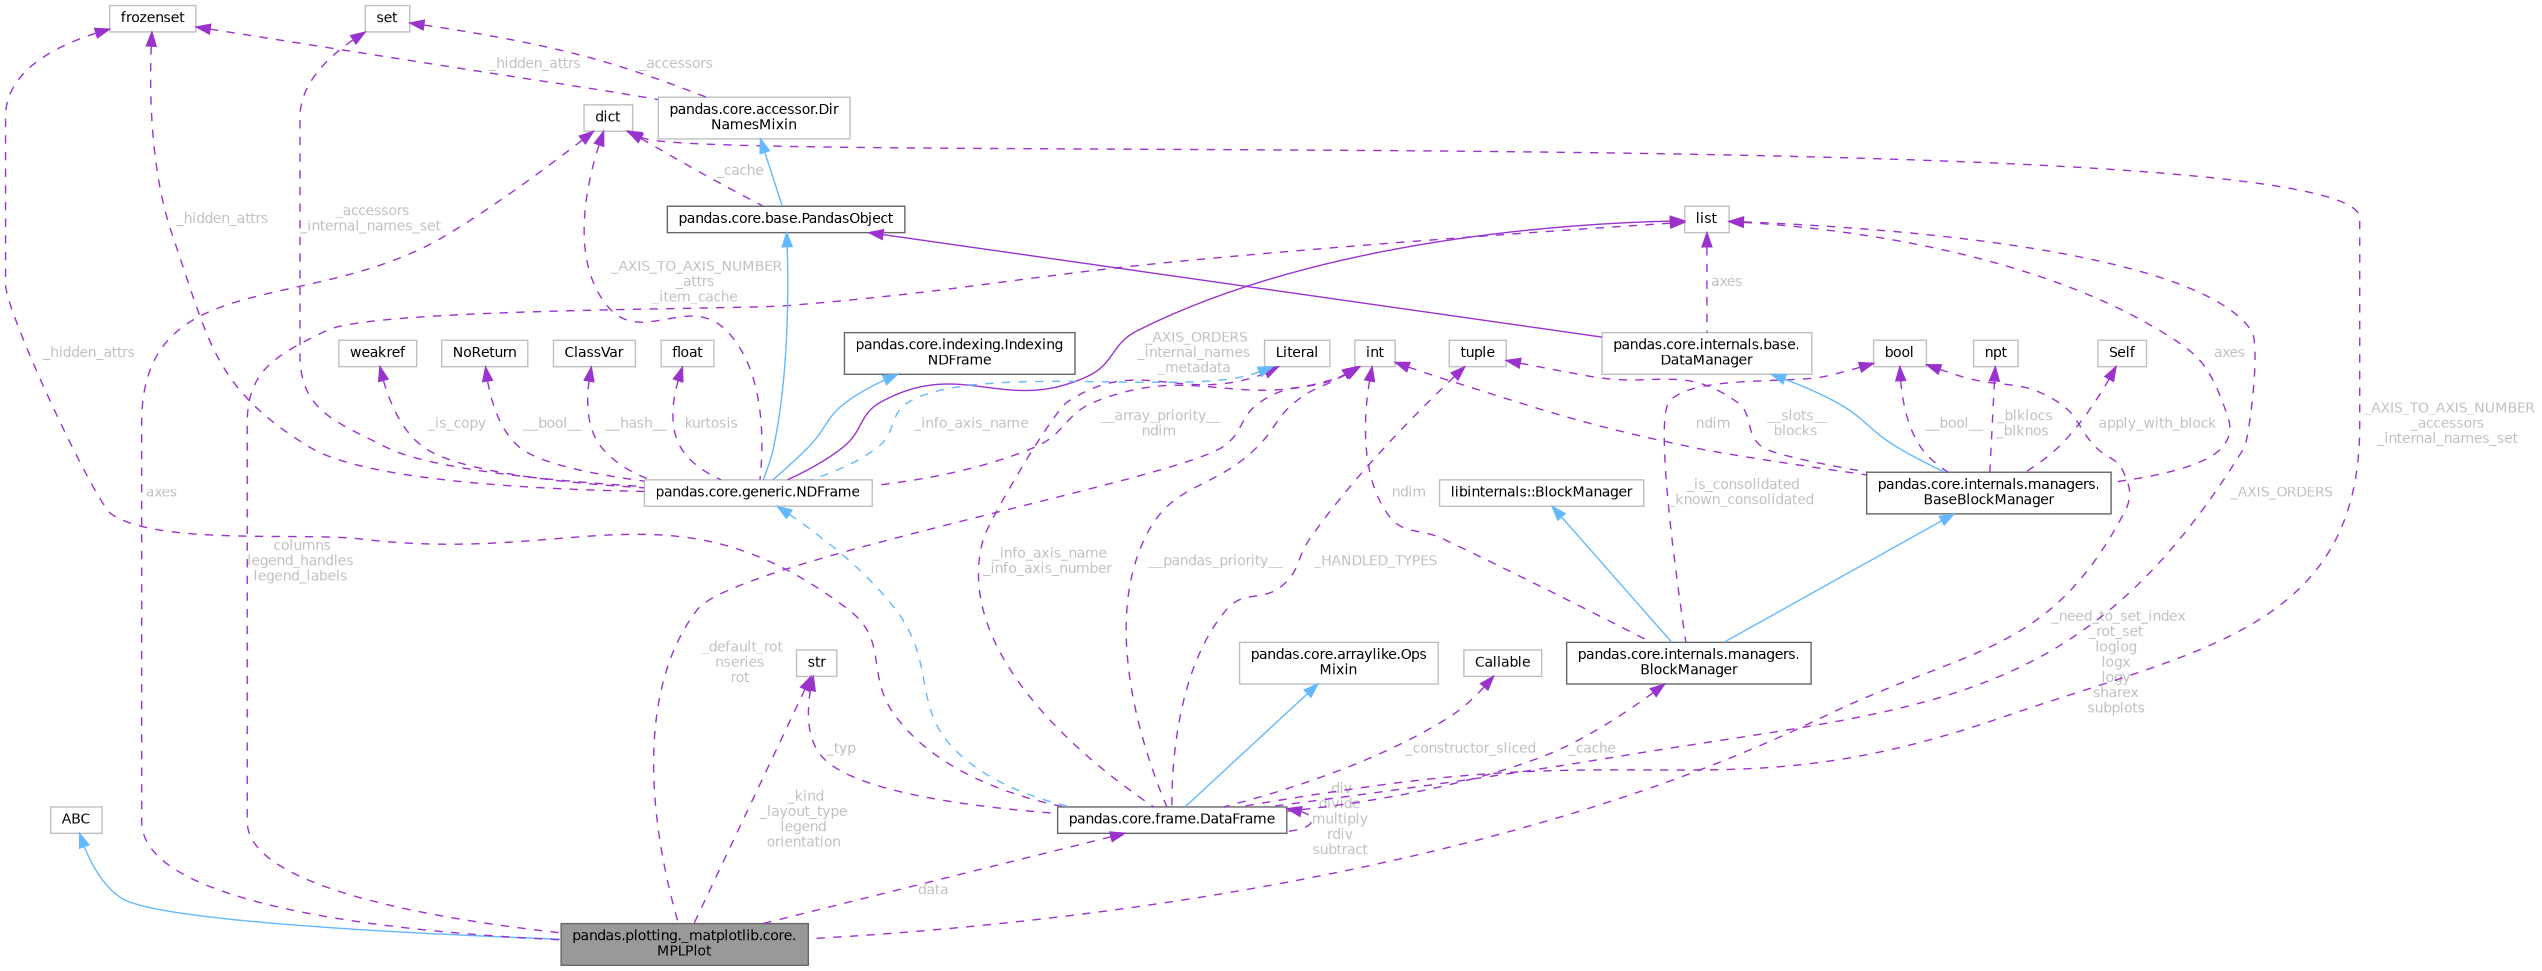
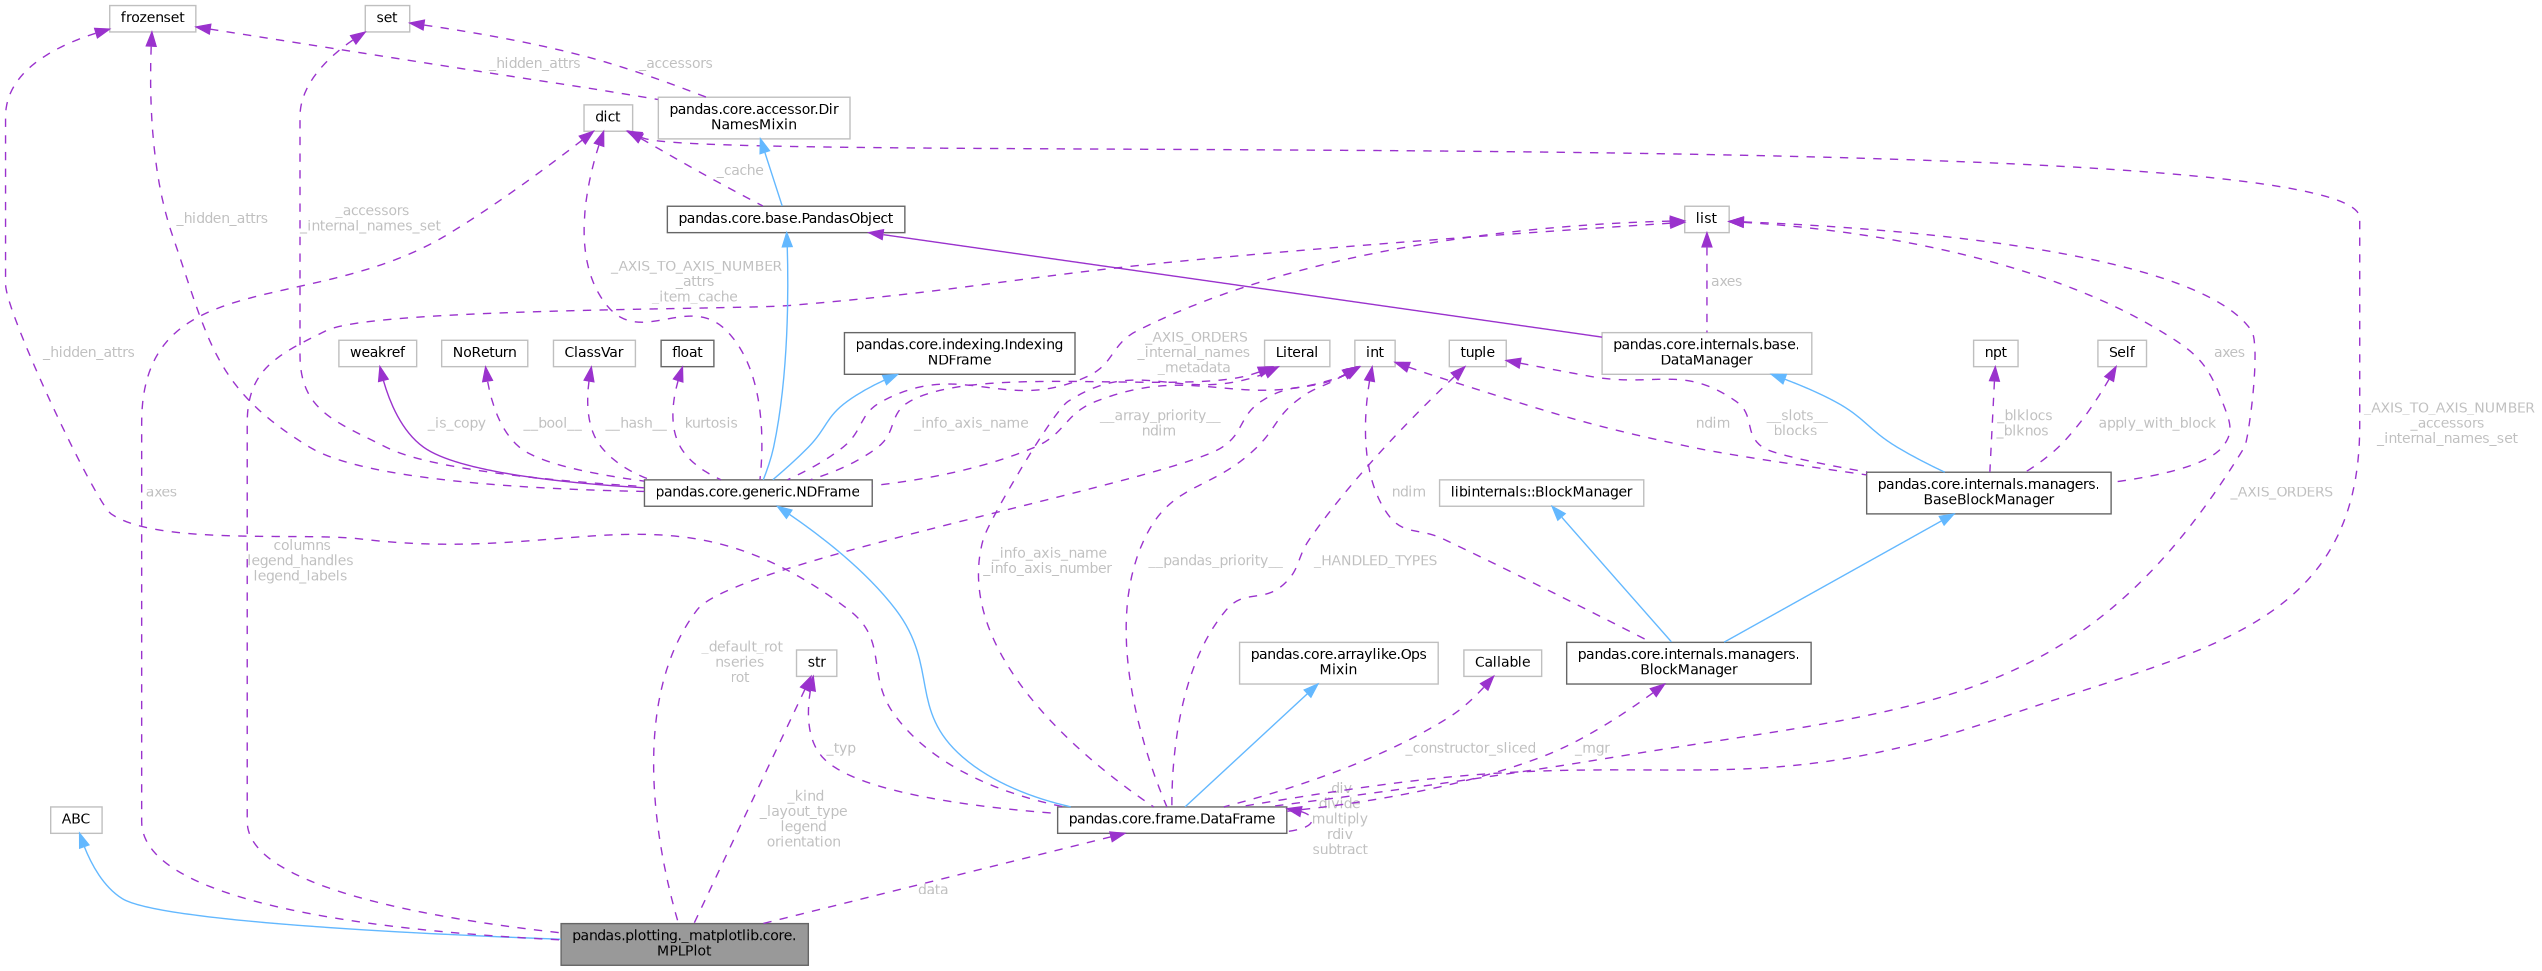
edge "pandas.core.generic.NDFrame" -> "list": style solid -> dashed
node "float": color grey75 -> gray40
node "bool": removed
edge "pandas.core.generic.NDFrame" -> "Literal": color steelblue1 -> darkorchid3
edge "pandas.core.generic.NDFrame" -> "weakref": style dashed -> solid
node "pandas.core.generic.NDFrame": color grey75 -> gray40
edge "pandas.core.frame.DataFrame" -> "pandas.core.generic.NDFrame": style dashed -> solid
edge "pandas.core.frame.DataFrame" -> "pandas.core.internals.managers. BlockManager": label " _cache" -> " _mgr"
